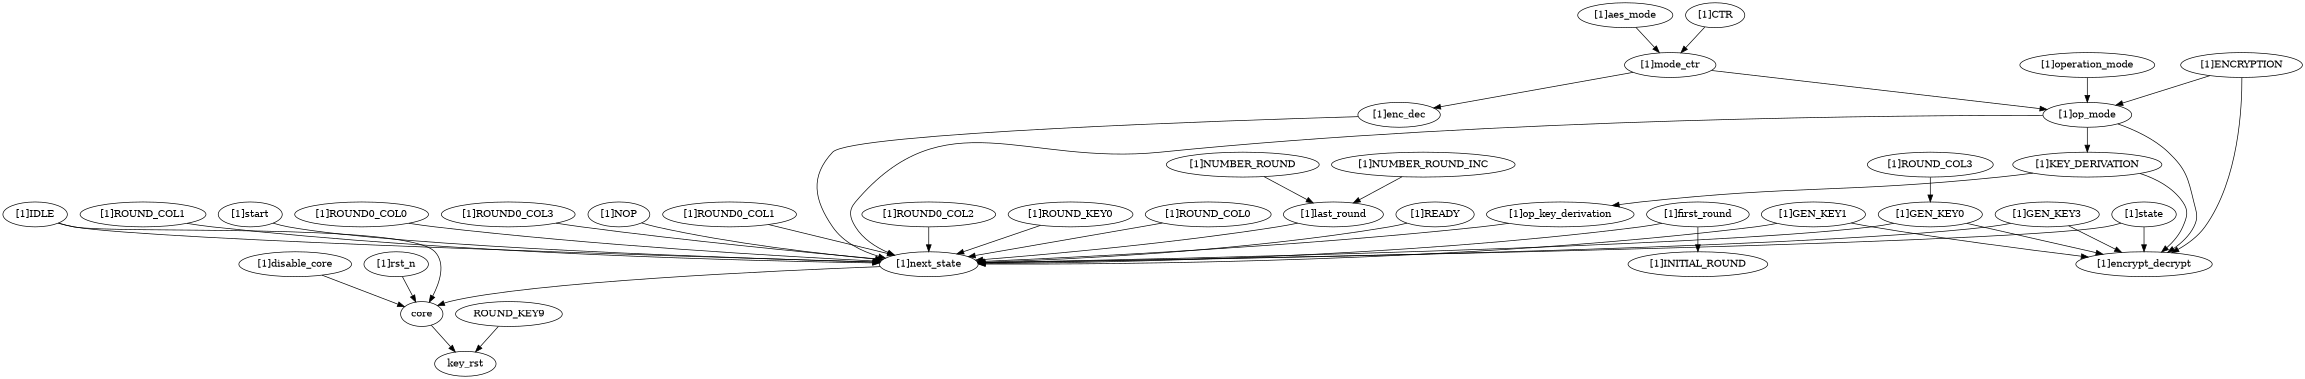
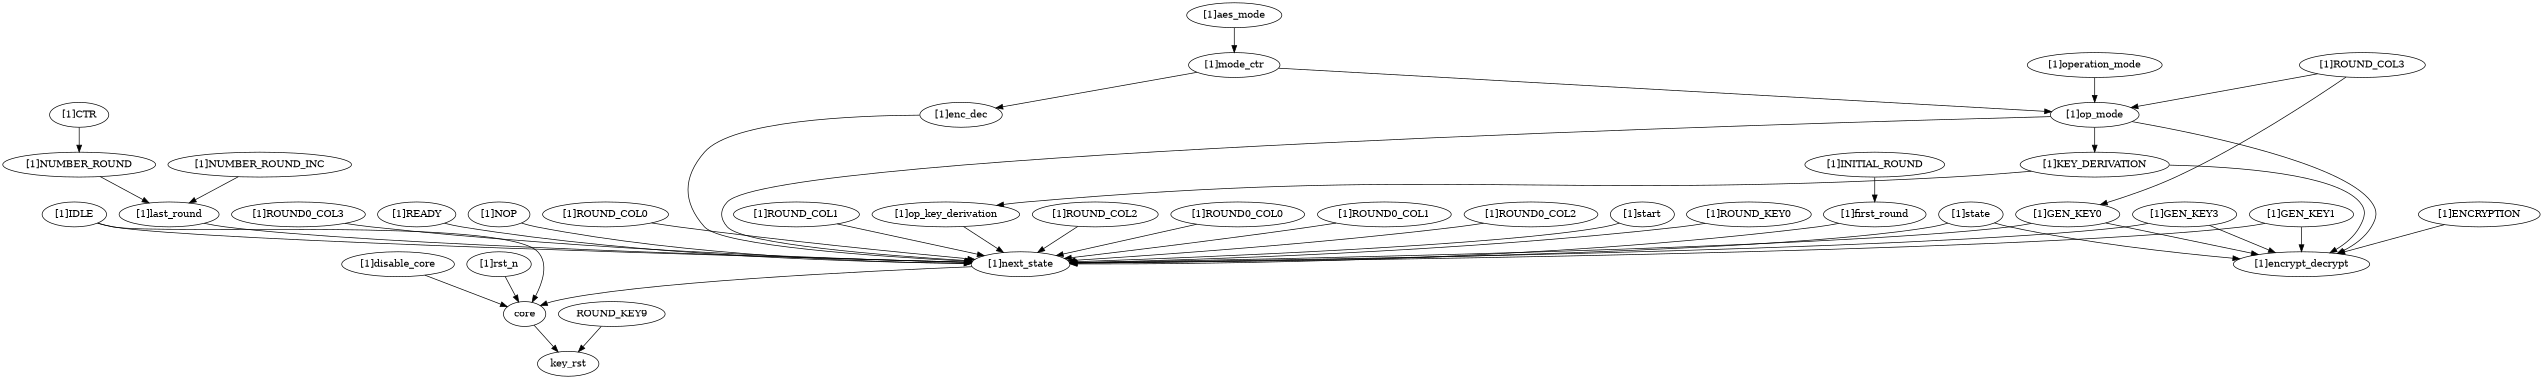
edge "[1]CTR" -> "[1]mode_ctr": now "[1]CTR" -> "[1]NUMBER_ROUND"
edge "[1]ENCRYPTION" -> "[1]op_mode": now "[1]ROUND_COL3" -> "[1]op_mode"
node "[1]ROUND_COL2": added
edge "[1]first_round" -> "[1]INITIAL_ROUND": reversed
